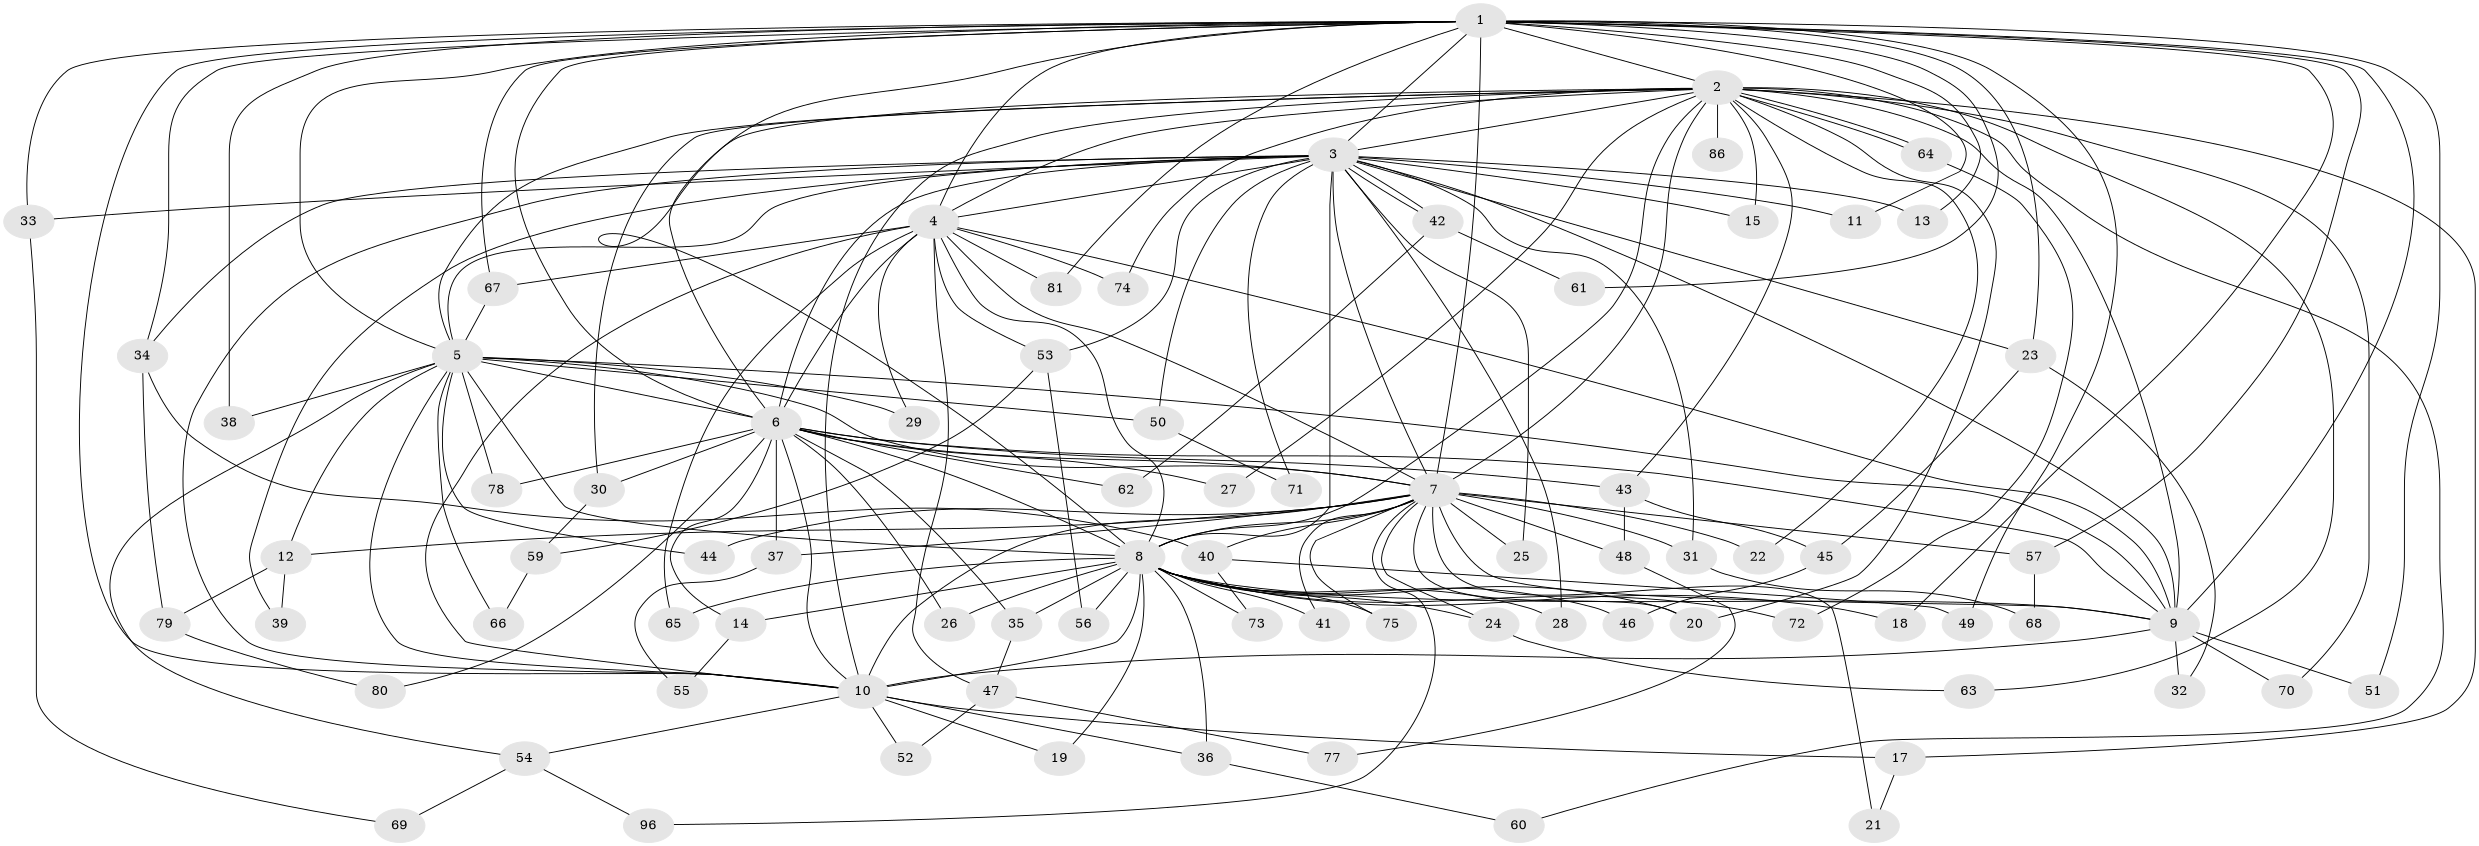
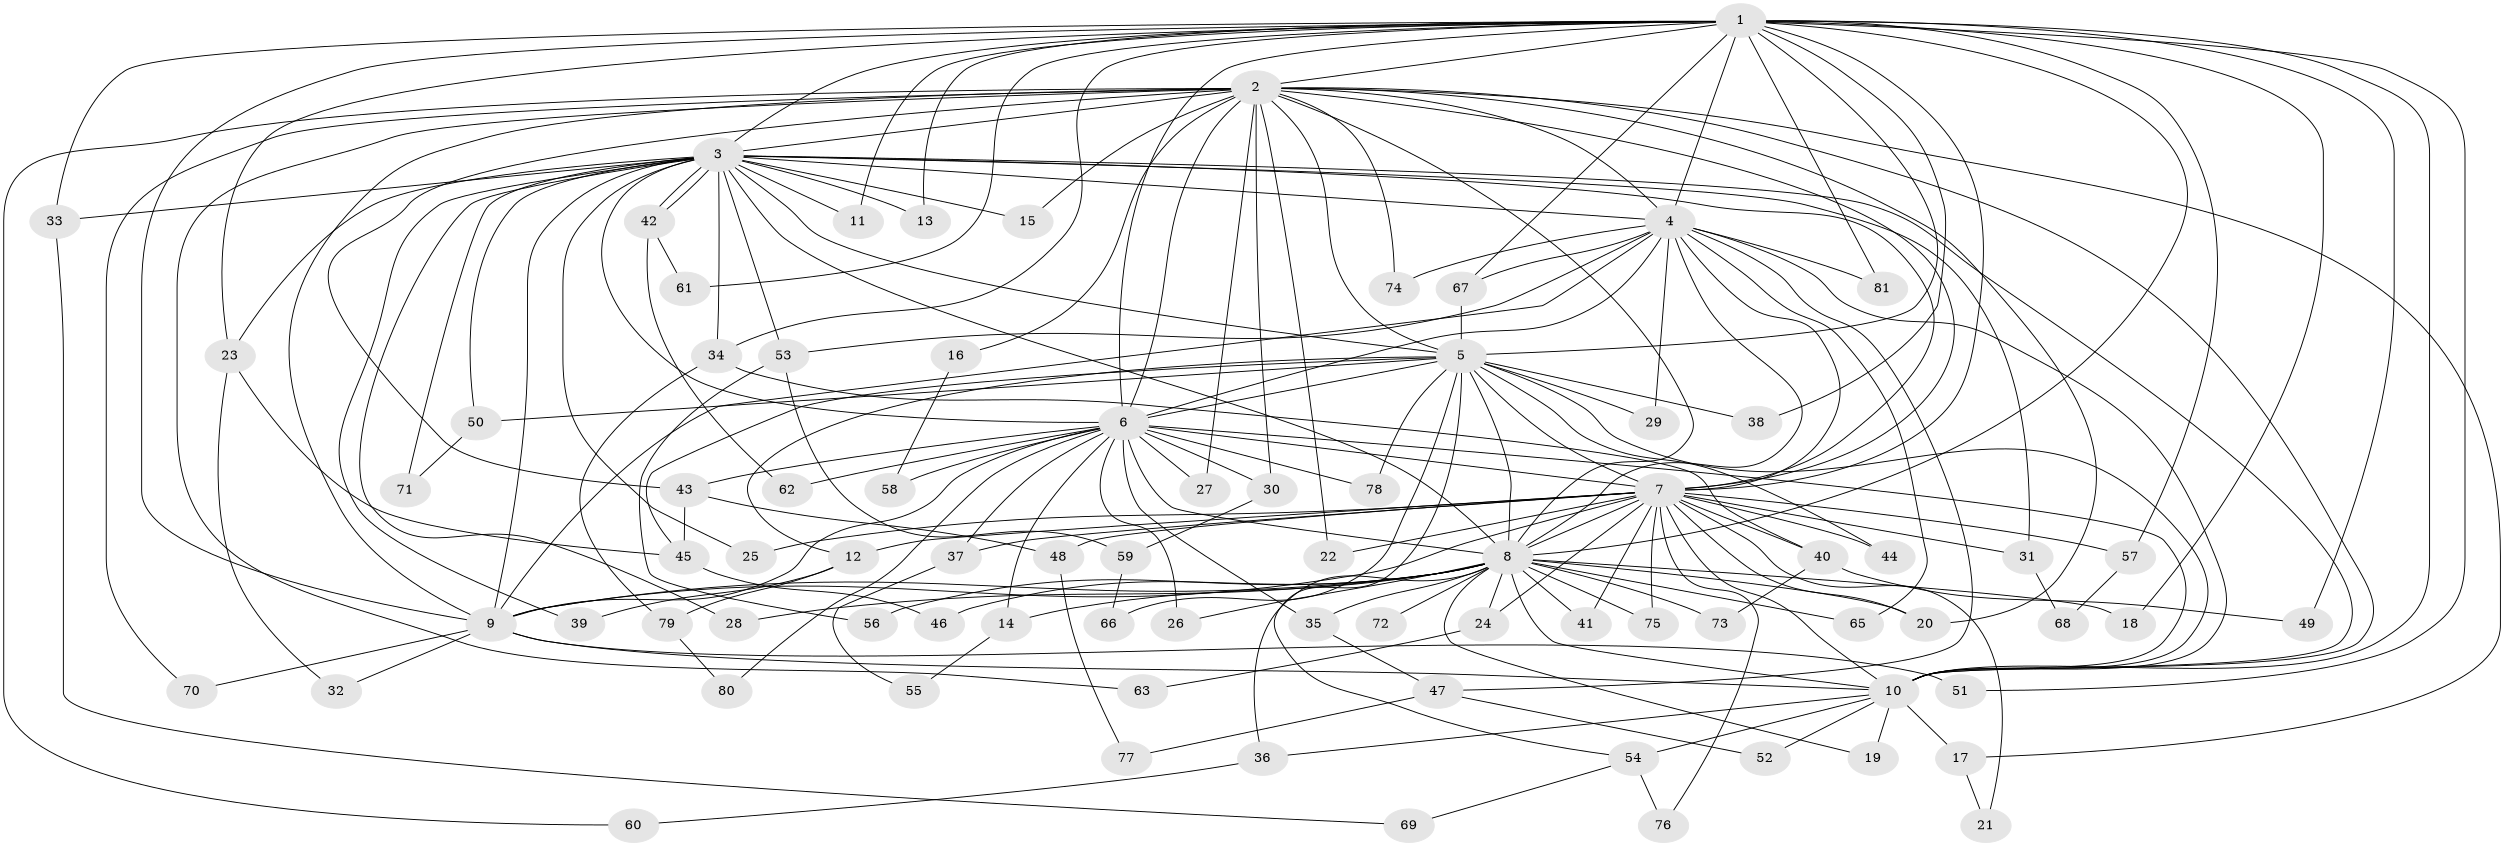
node "86": label "86" -> "16"
node "64": removed
edge "5" -- "9": now "5" -- "45"
node "58": added
node "96": label "96" -> "76"
